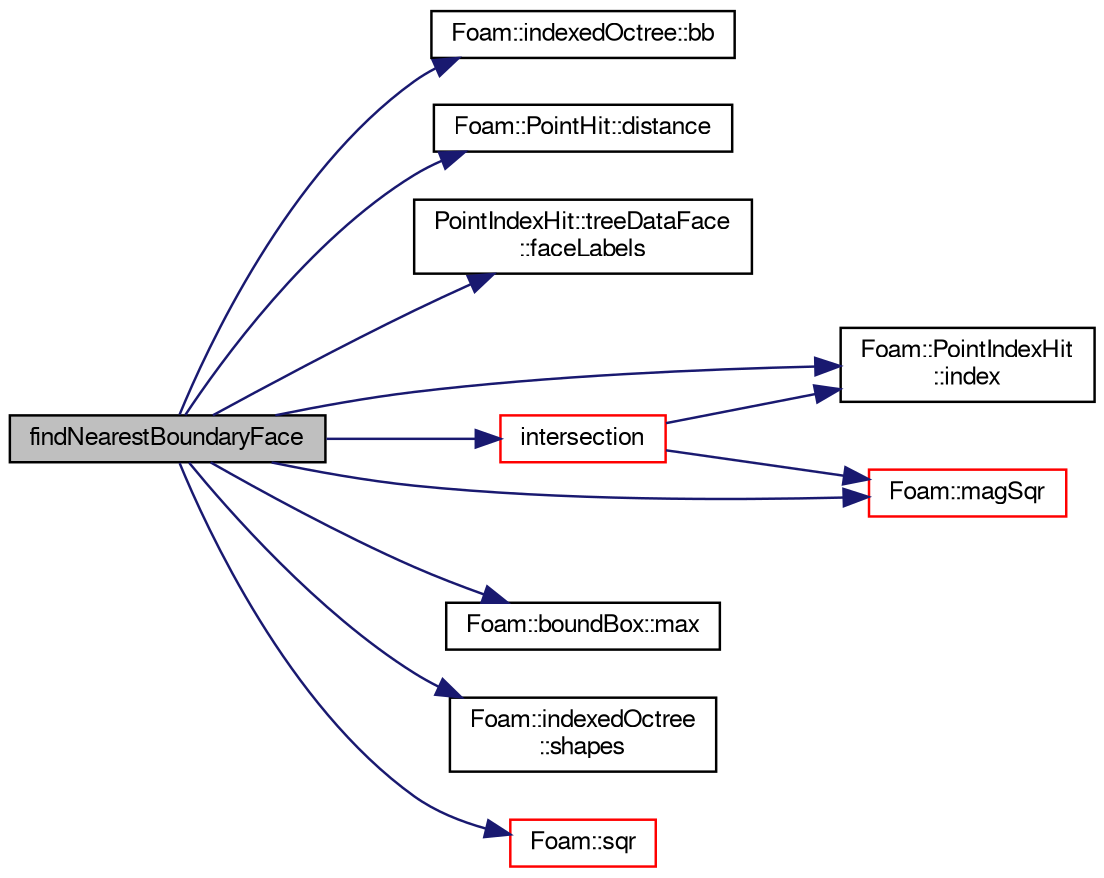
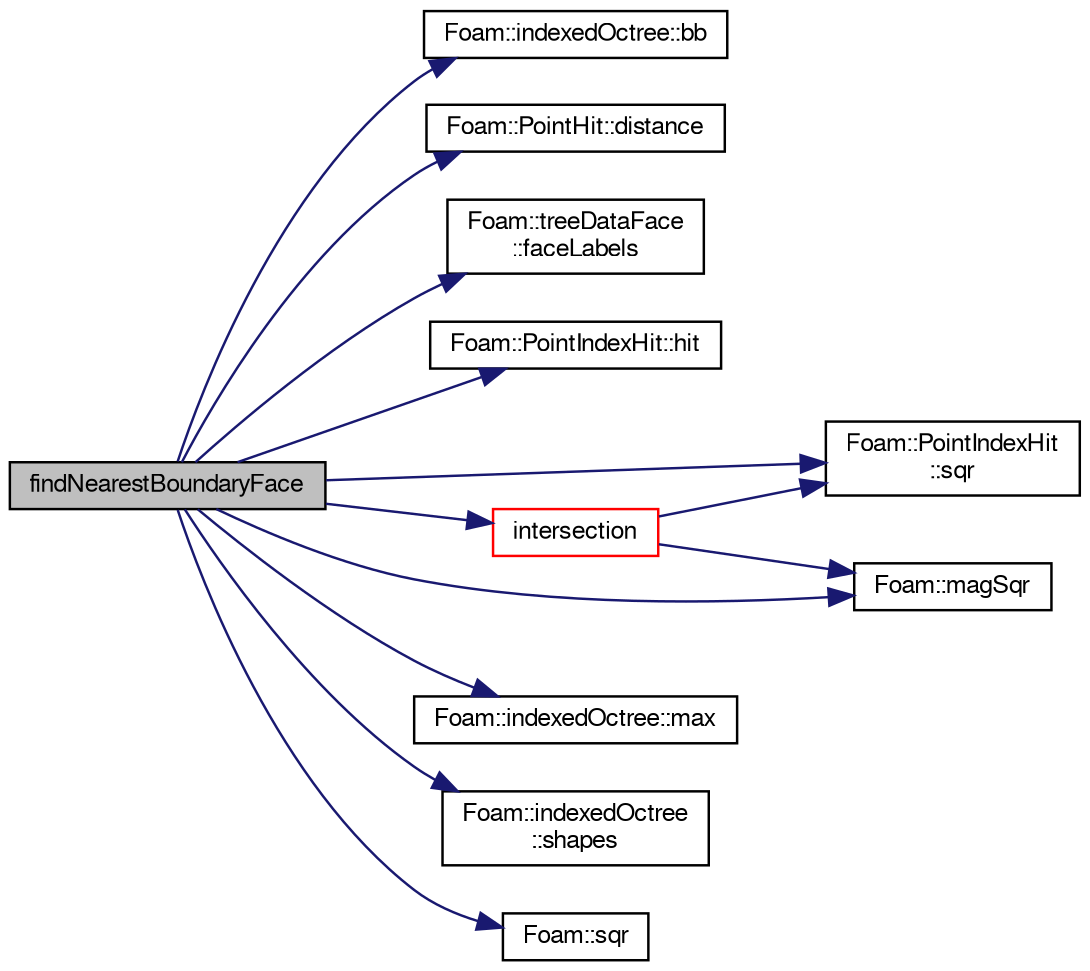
node "PointIndexHit::treeDataFace ::faceLabels": label "PointIndexHit::treeDataFace ::faceLabels" -> "Foam::treeDataFace ::faceLabels"
node "Foam::PointIndexHit::hit": added
node "Foam::PointIndexHit ::index": label "Foam::PointIndexHit ::index" -> "Foam::PointIndexHit ::sqr"
node "Foam::magSqr": color red -> black
node "Foam::boundBox::max": label "Foam::boundBox::max" -> "Foam::indexedOctree::max"
node "Foam::sqr": color red -> black
